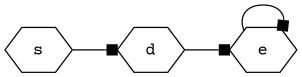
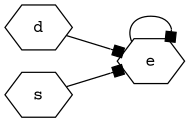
edge "s" -> "d": now "s" -> "e"
